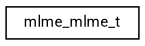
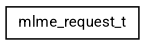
node "mlme_mlme_t": label "mlme_mlme_t" -> "mlme_request_t"
